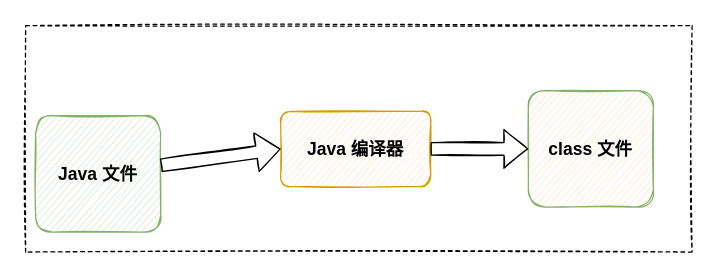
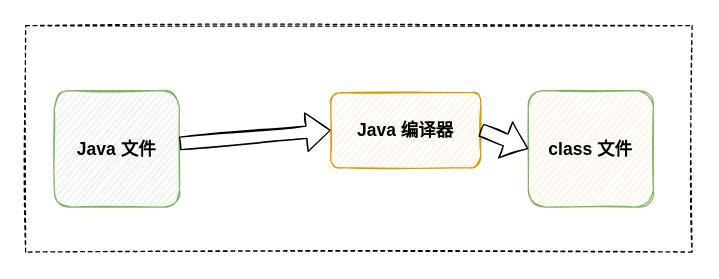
node "Java 编译器": moved (356, 149) -> (406, 130)
node "Java 文件": moved (98, 174) -> (117, 149)
